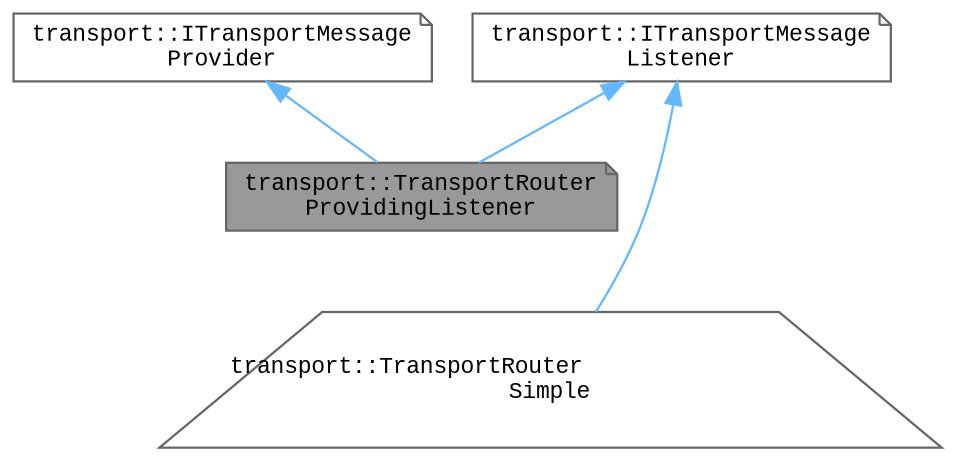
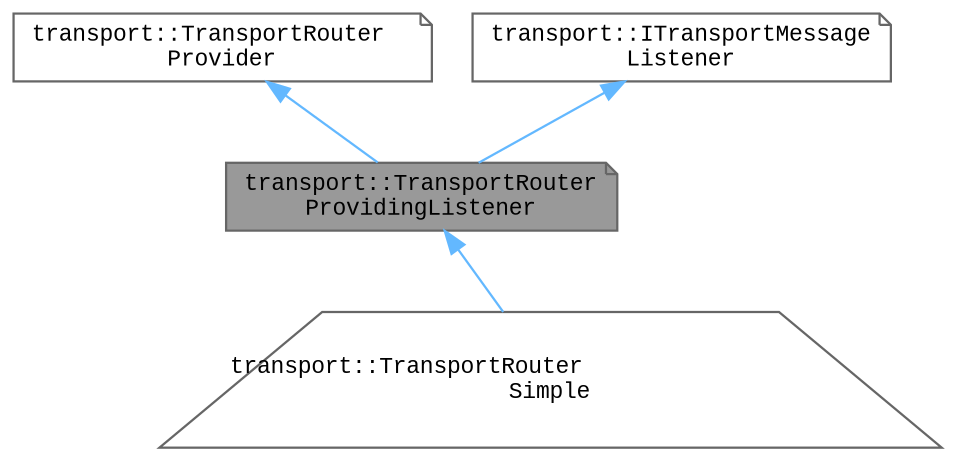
node "transport::ITransportMessage Provider": label "transport::ITransportMessage Provider" -> "transport::TransportRouter Provider"
edge "transport::TransportRouter Simple" -> "transport::ITransportMessage Listener": now "transport::TransportRouter Simple" -> "transport::TransportRouter ProvidingListener"
